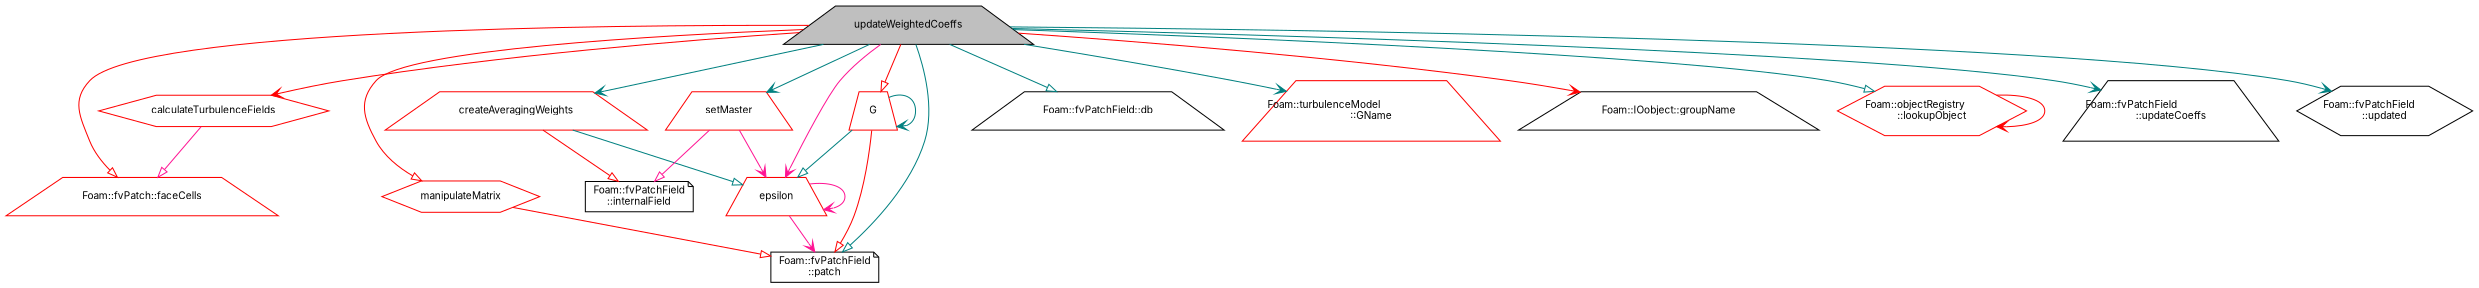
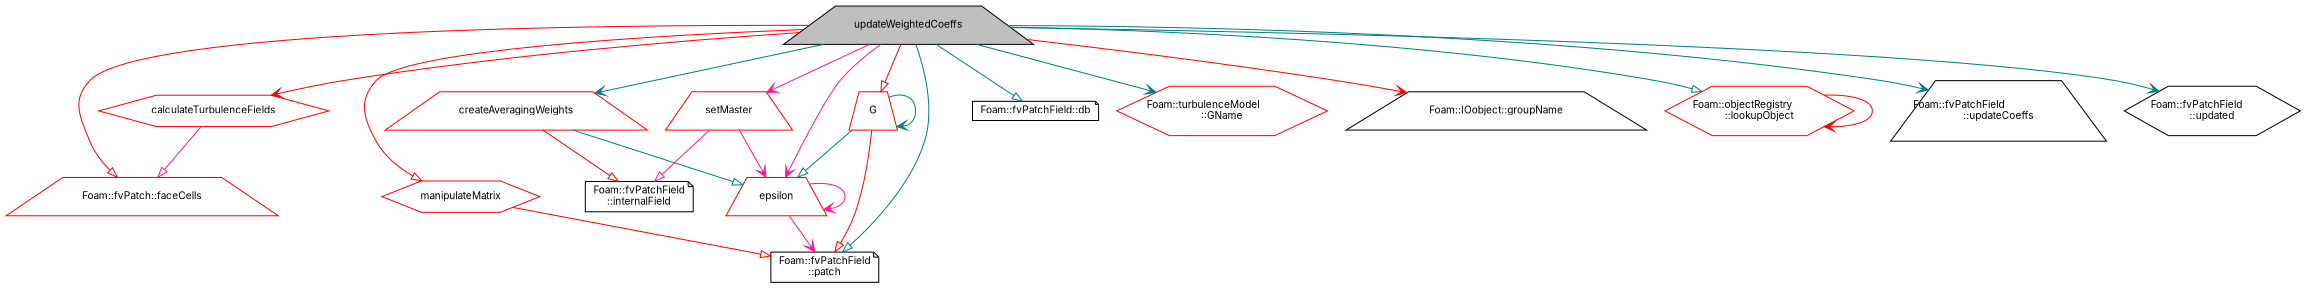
edge "updateWeightedCoeffs" -> "setMaster": color teal -> deeppink
node "Foam::fvPatchField::db": shape trapezium -> note
node "Foam::turbulenceModel ::GName": shape trapezium -> hexagon
